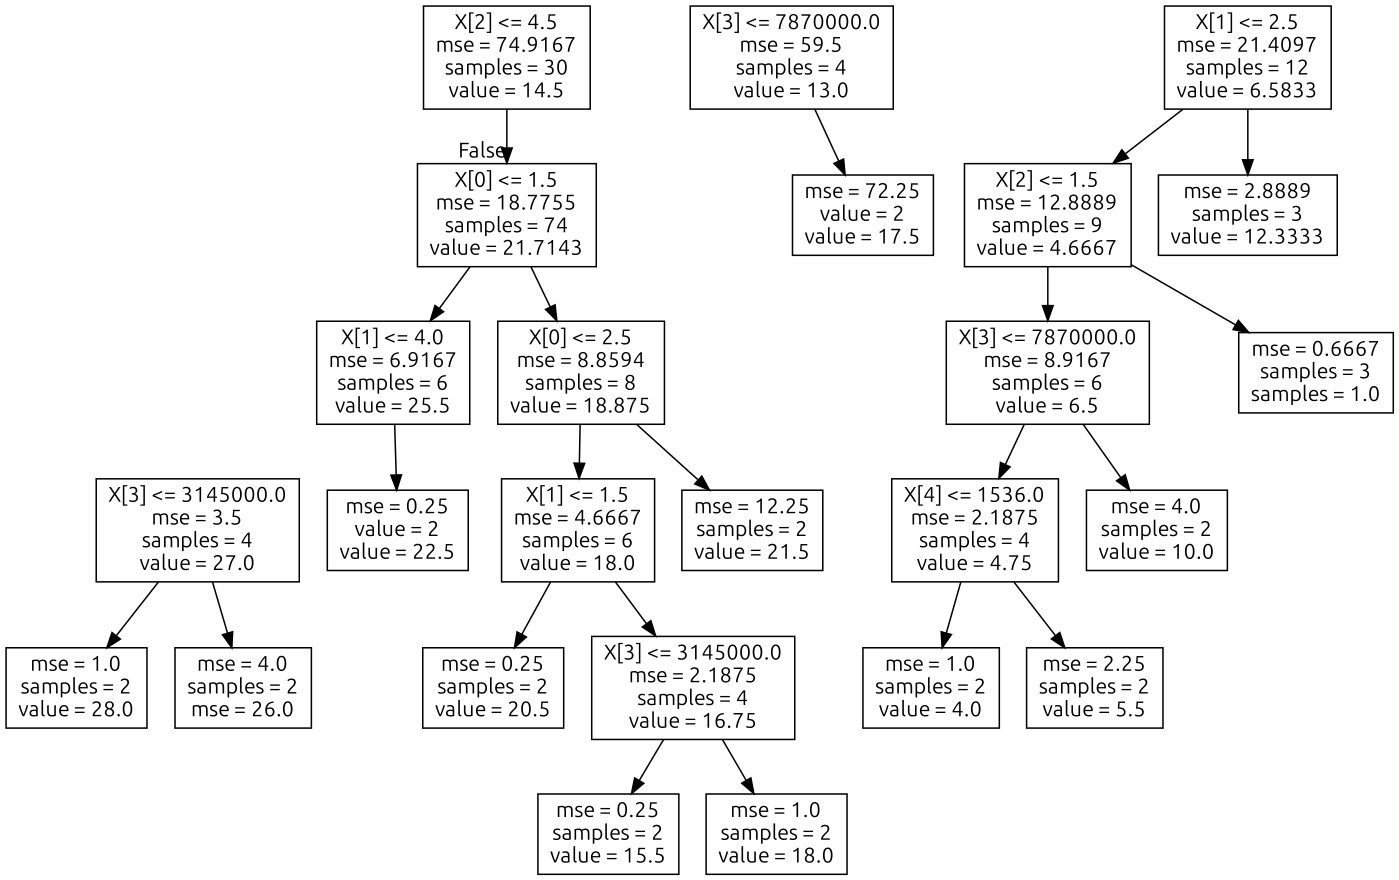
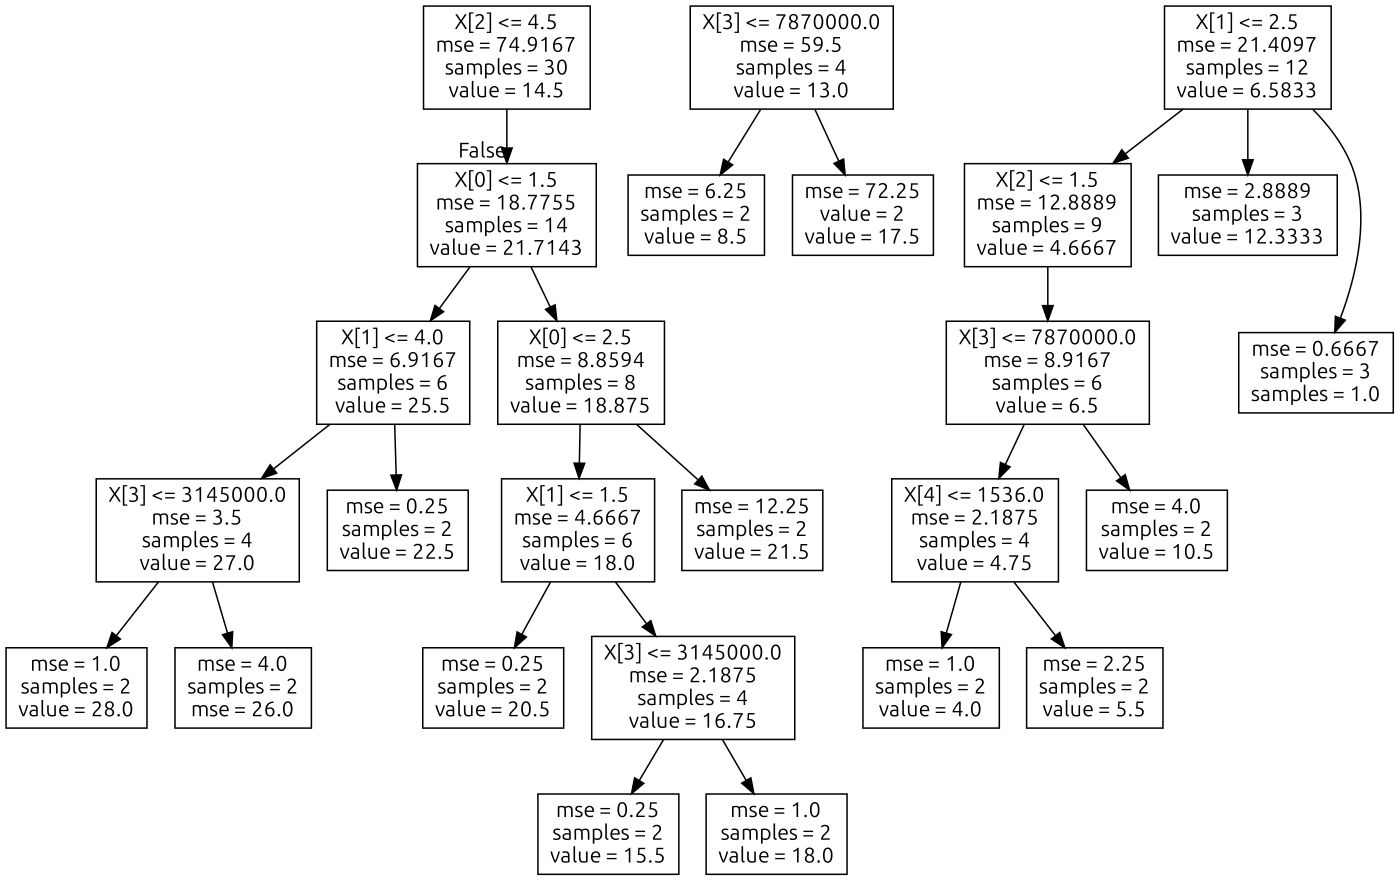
node "X[0] <= 1.5 mse = 18.7755 samples = 74 value = 21.7143": label "X[0] <= 1.5 mse = 18.7755 samples = 74 value = 21.7143" -> "X[0] <= 1.5 mse = 18.7755 samples = 14 value = 21.7143"
node "mse = 6.25 samples = 2 value = 8.5": added
edge "X[2] <= 1.5 mse = 12.8889 samples = 9 value = 4.6667" -> "mse = 0.6667 samples = 3 samples = 1.0": now "X[1] <= 2.5 mse = 21.4097 samples = 12 value = 6.5833" -> "mse = 0.6667 samples = 3 samples = 1.0"
edge "X[1] <= 4.0 mse = 6.9167 samples = 6 value = 25.5" -> "X[3] <= 3145000.0 mse = 3.5 samples = 4 value = 27.0": added
node "mse = 0.25 value = 2 value = 22.5": label "mse = 0.25 value = 2 value = 22.5" -> "mse = 0.25 samples = 2 value = 22.5"
node "mse = 4.0 samples = 2 value = 10.0": label "mse = 4.0 samples = 2 value = 10.0" -> "mse = 4.0 samples = 2 value = 10.5"
